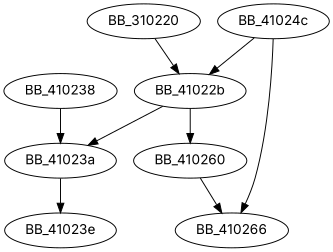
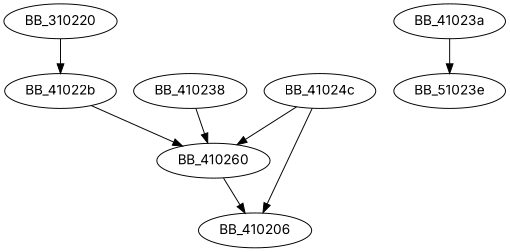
edge "BB_41024c" -> "BB_41022b": now "BB_41024c" -> "BB_410260"
edge "BB_410238" -> "BB_41023a": now "BB_410238" -> "BB_410260"
edge "BB_41022b" -> "BB_41023a": removed
node "BB_41023e": label "BB_41023e" -> "BB_51023e"
node "BB_410266": label "BB_410266" -> "BB_410206"
